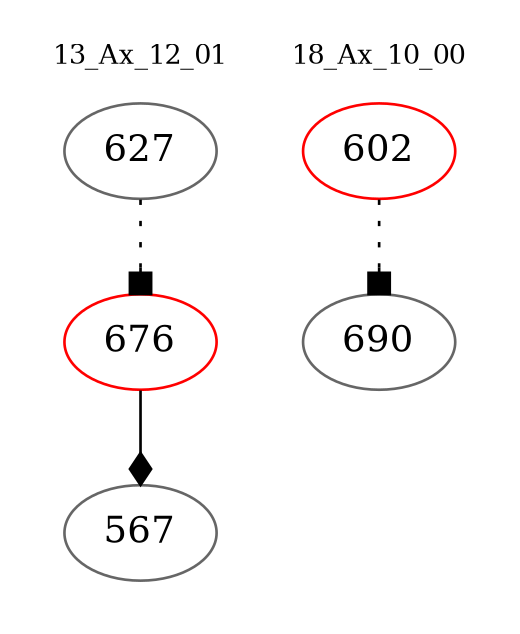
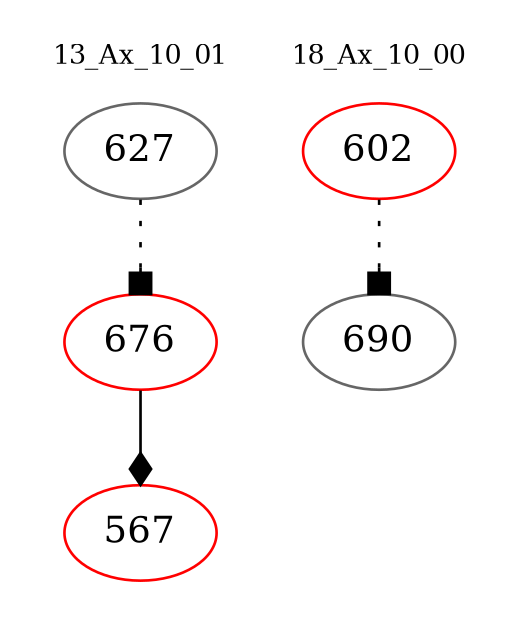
cluster "13_Ax_12_01": label "13_Ax_12_01" -> "13_Ax_10_01"
node "567": color gray40 -> red
